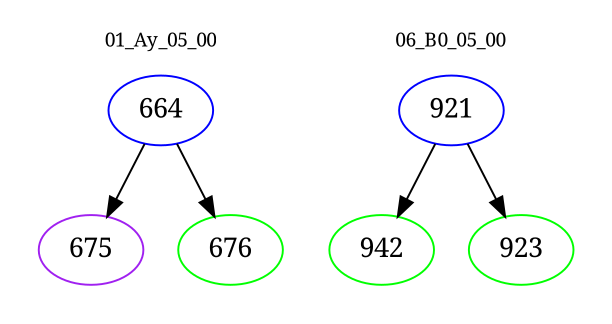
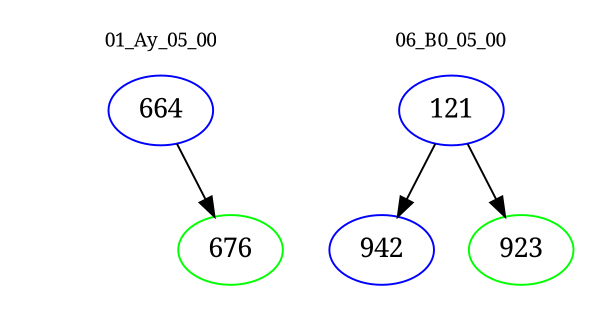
node "921": label "921" -> "121"
node "675": removed
node "942": color green -> blue
